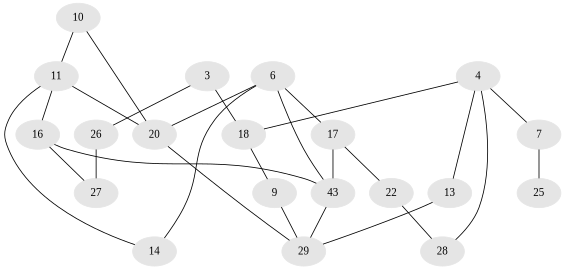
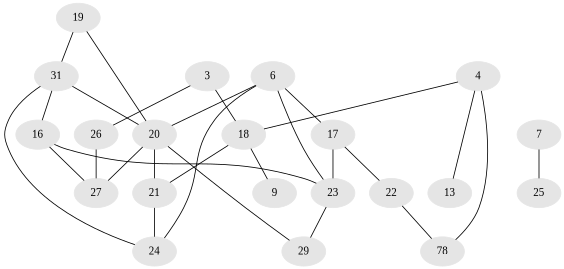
node "10": label "10" -> "19"
node "11": label "11" -> "31"
edge "4" -- "7": removed
edge "20" -- "27": added
node "21": added
node "43": label "43" -> "23"
edge "9" -- "29": removed
edge "13" -- "29": removed
node "14": label "14" -> "24"
node "28": label "28" -> "78"
